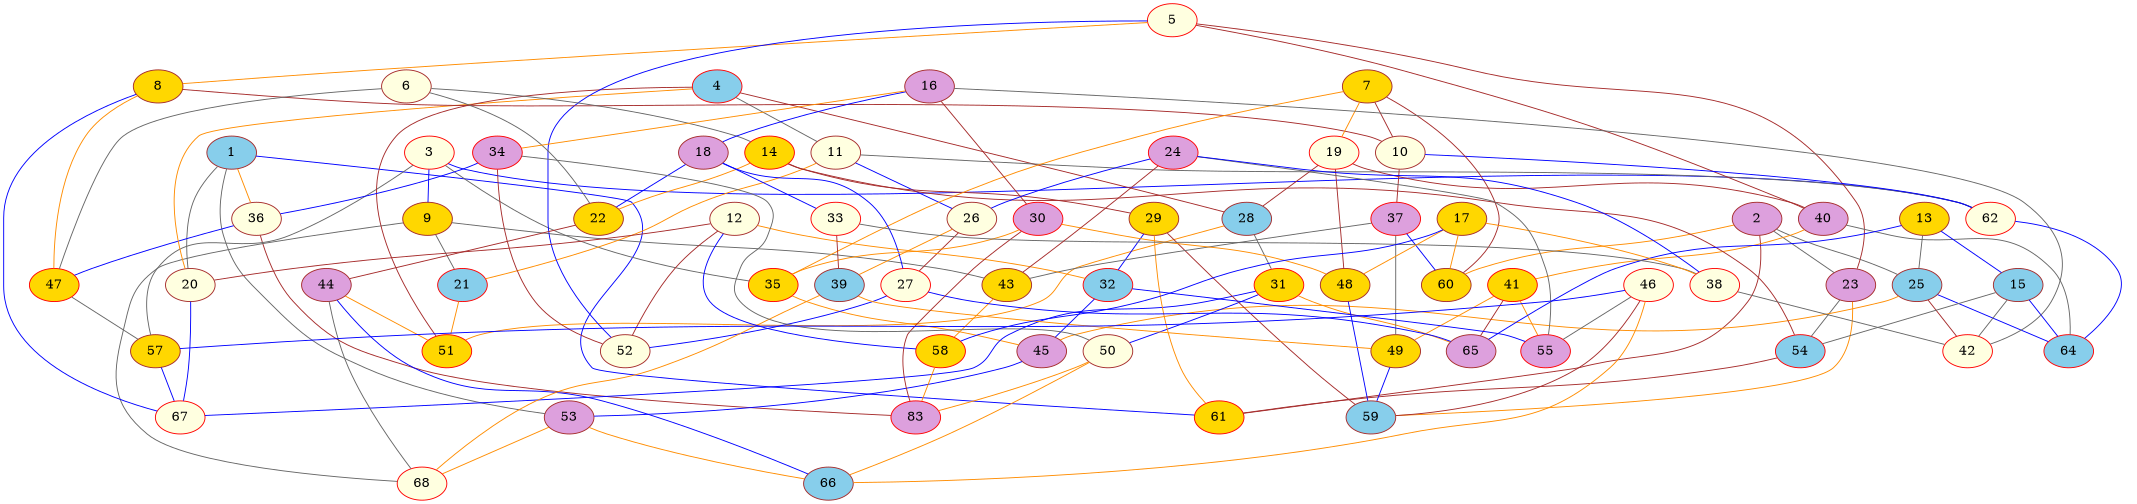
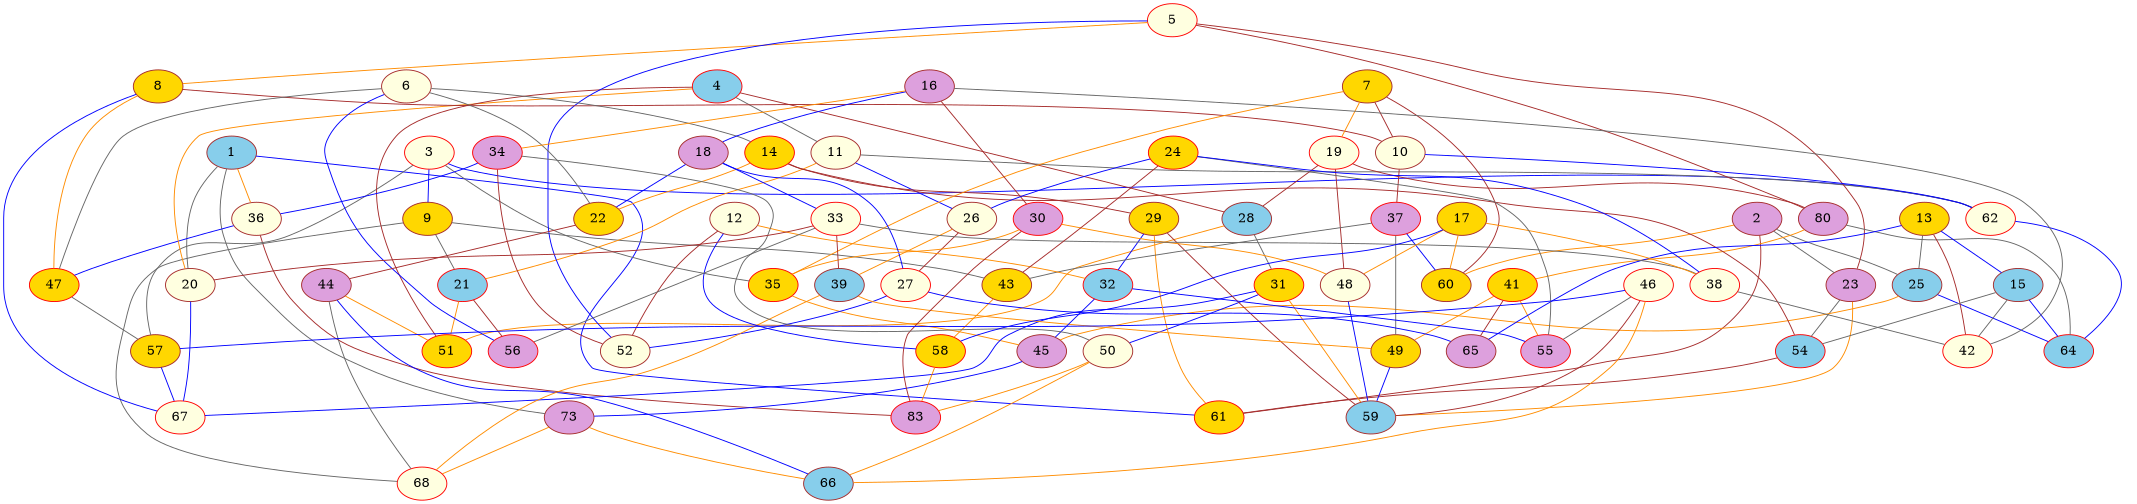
node "24": fillcolor plum -> gold
node "40": label "40" -> "80"
edge "12" -- "20": now "33" -- "20"
node "48": fillcolor gold -> lightyellow
edge "25" -- "42": now "13" -- "42"
edge "31" -- "65": now "31" -- "59"
node "56": added
node "53": label "53" -> "73"
